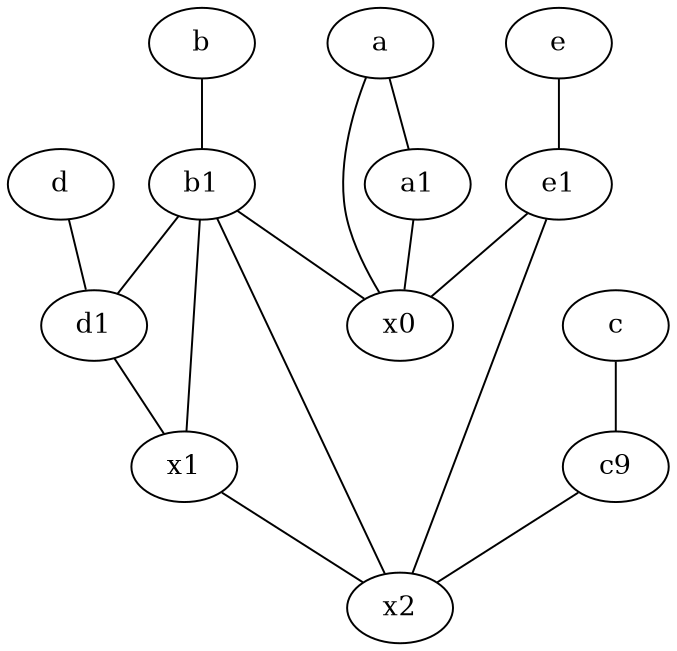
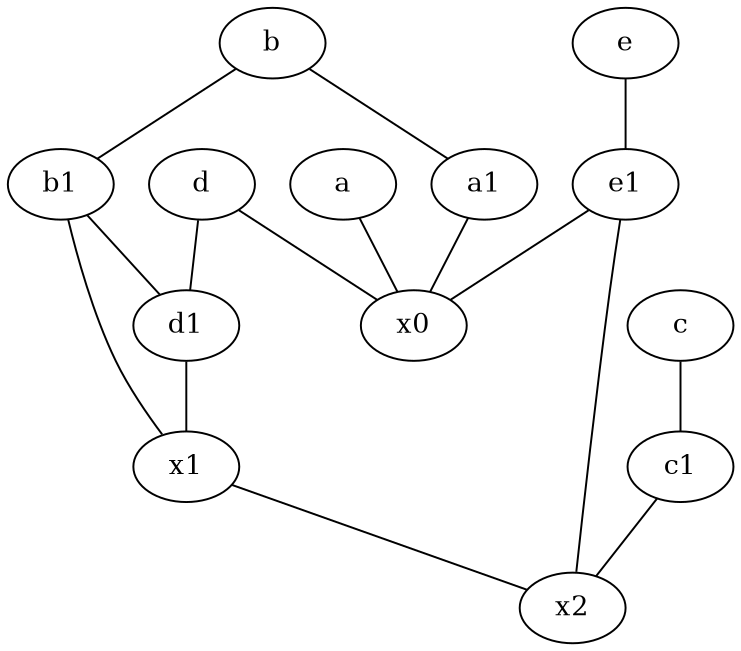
edge "a" -- "a1": now "b" -- "a1"
edge "b1" -- "x0": now "d" -- "x0"
edge "b1" -- "x2": removed
node "c9": label "c9" -> "c1"
